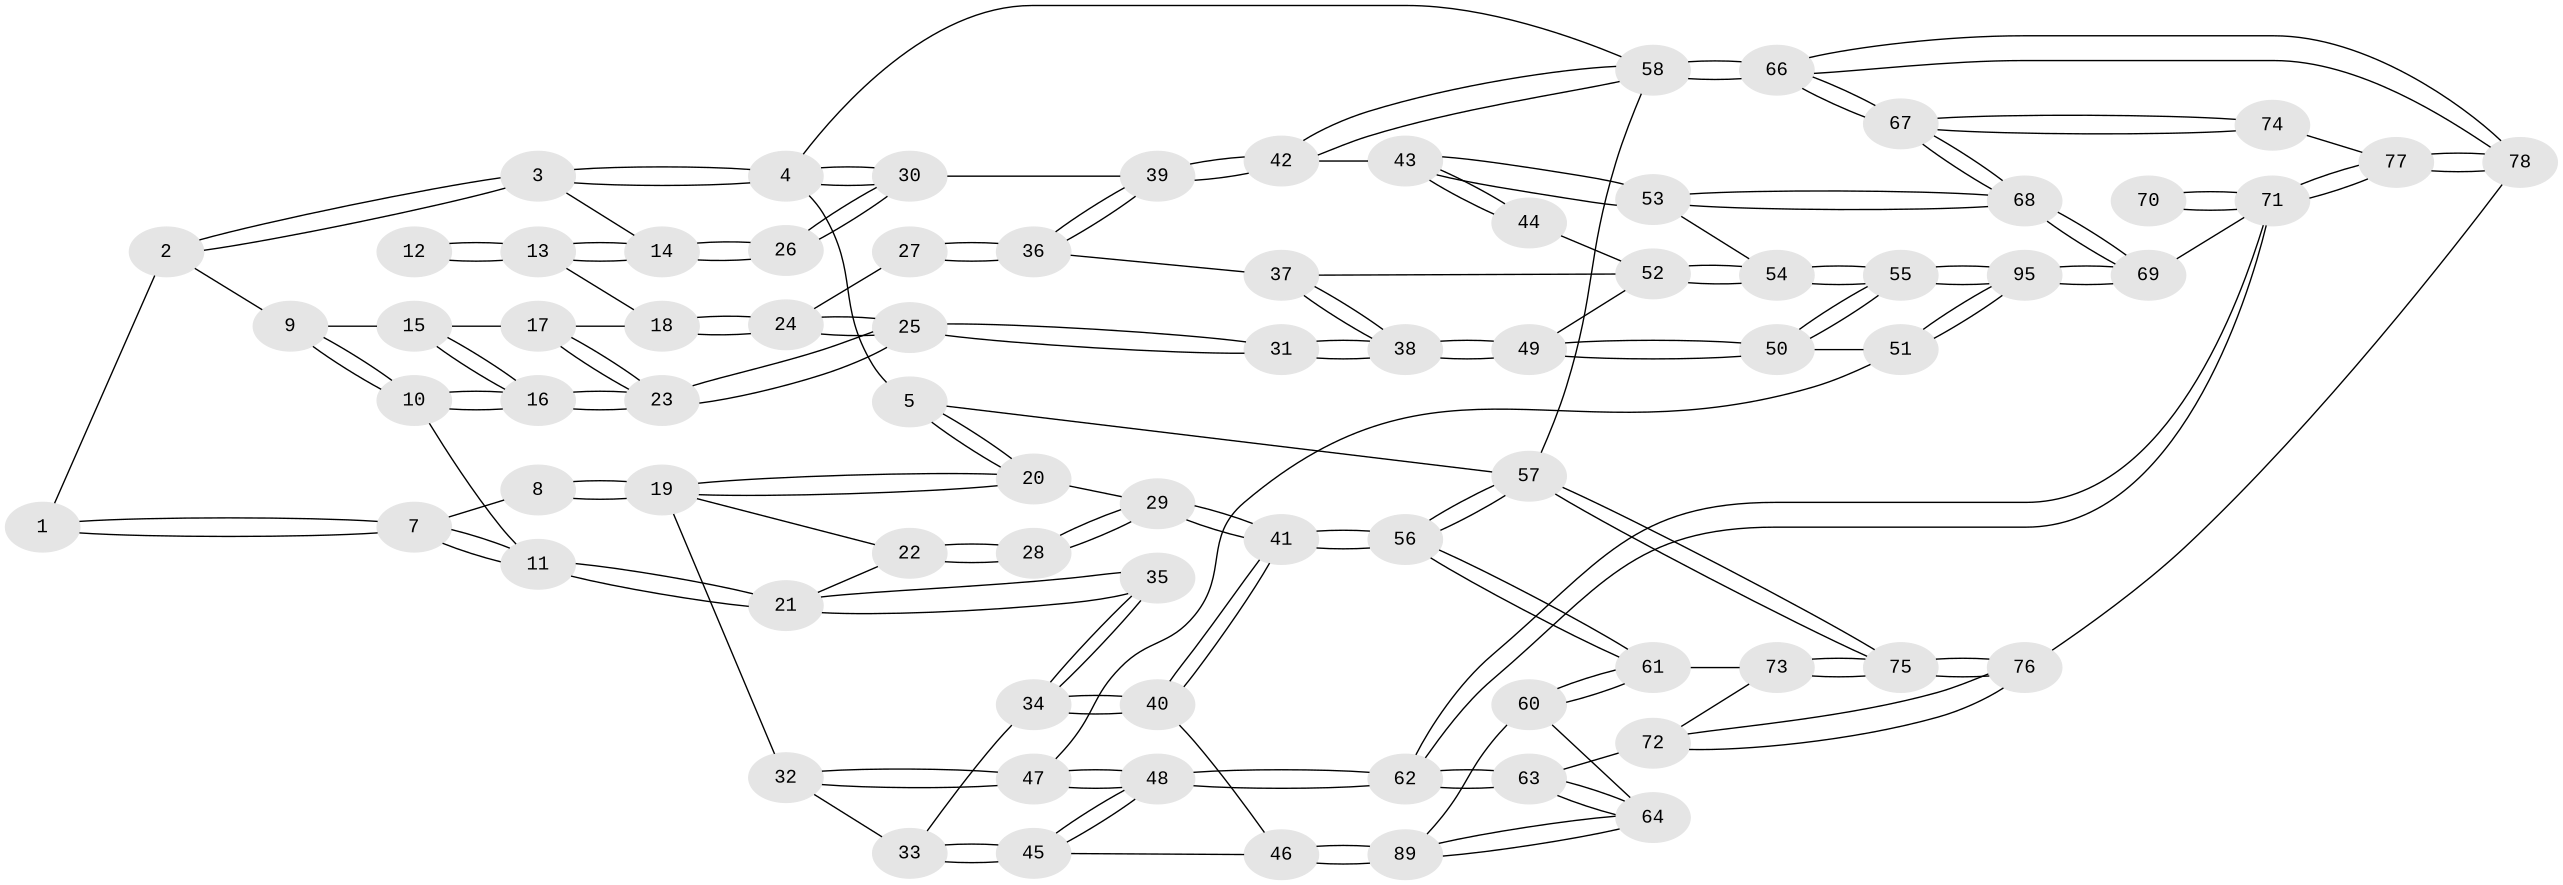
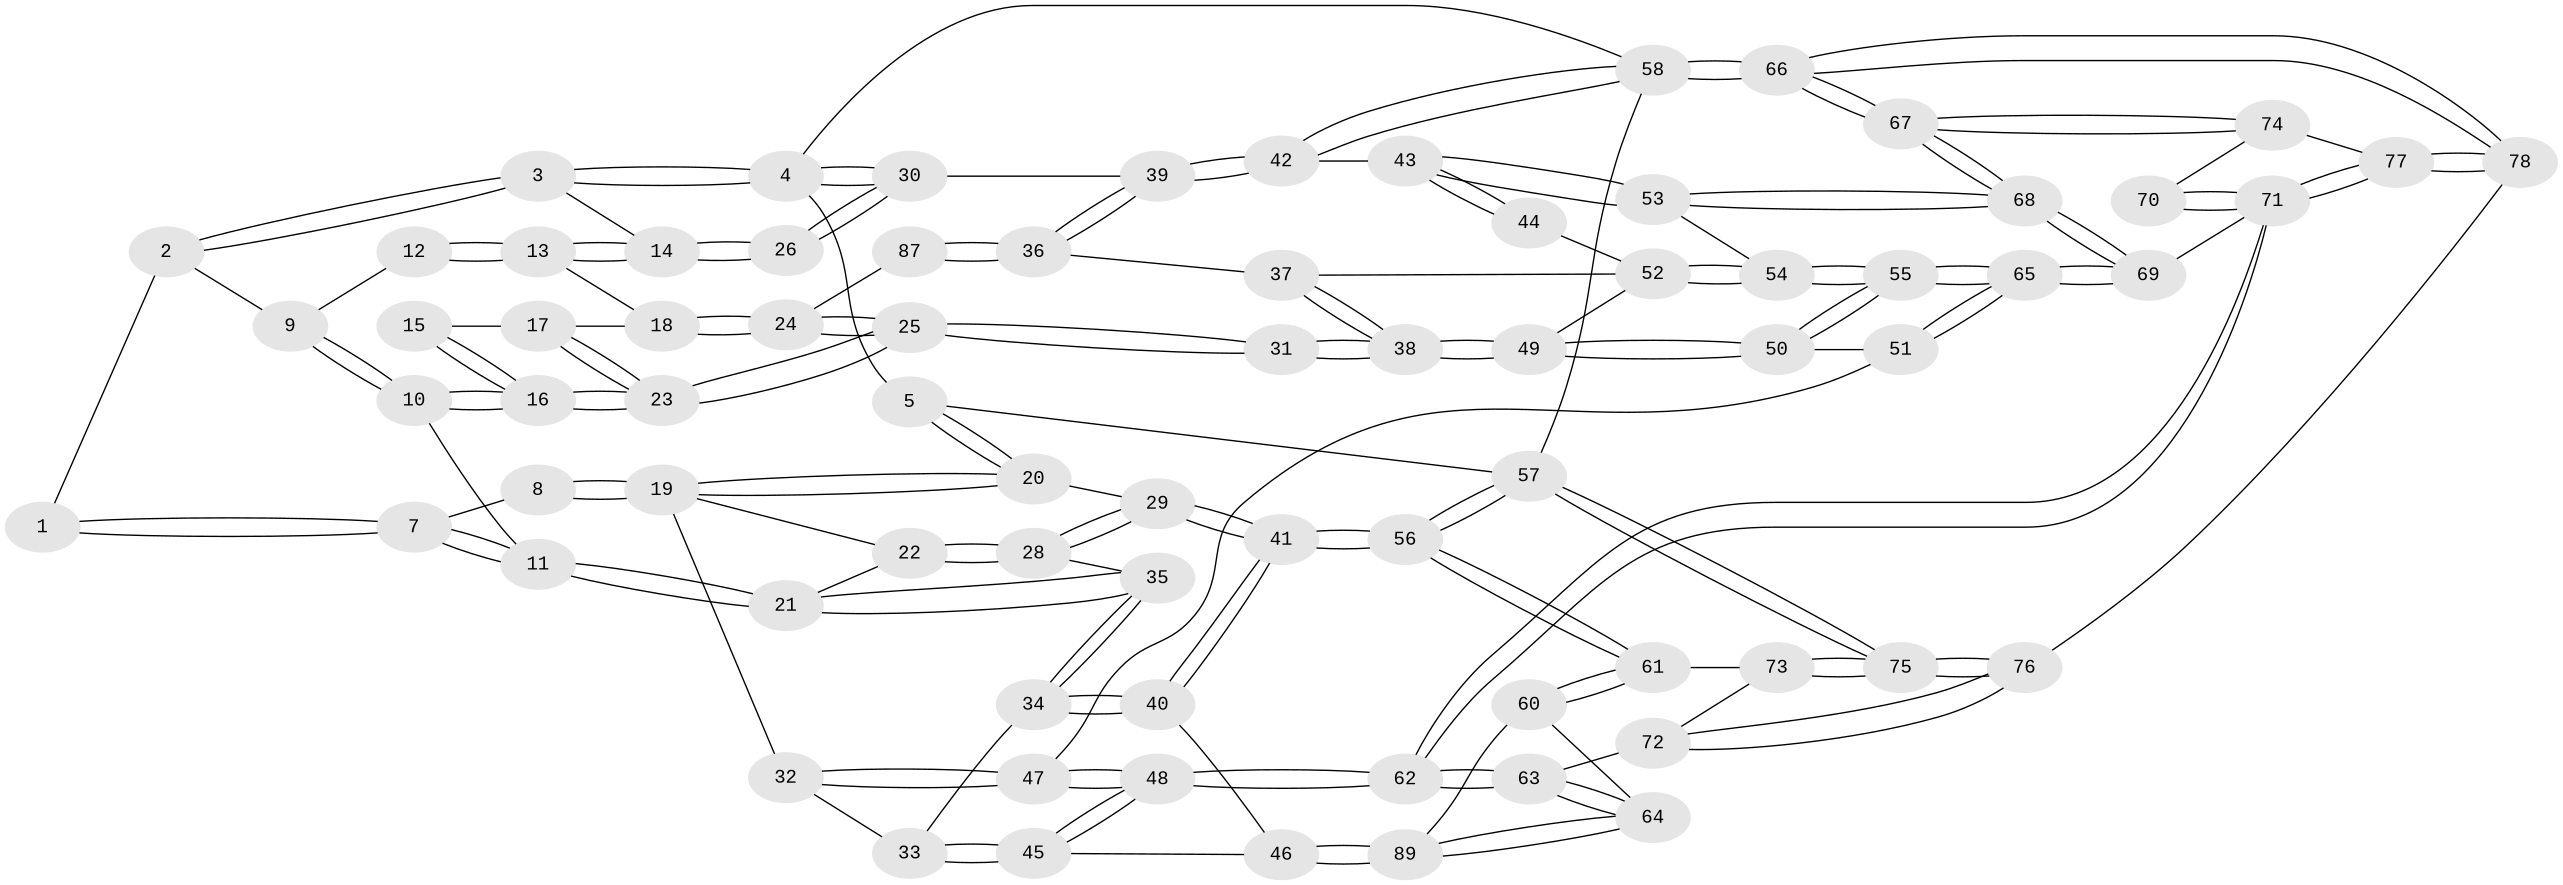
edge "74" -- "70": added
node "27": label "27" -> "87"
node "95": label "95" -> "65"
edge "9" -- "15": now "9" -- "12"
edge "28" -- "35": added
